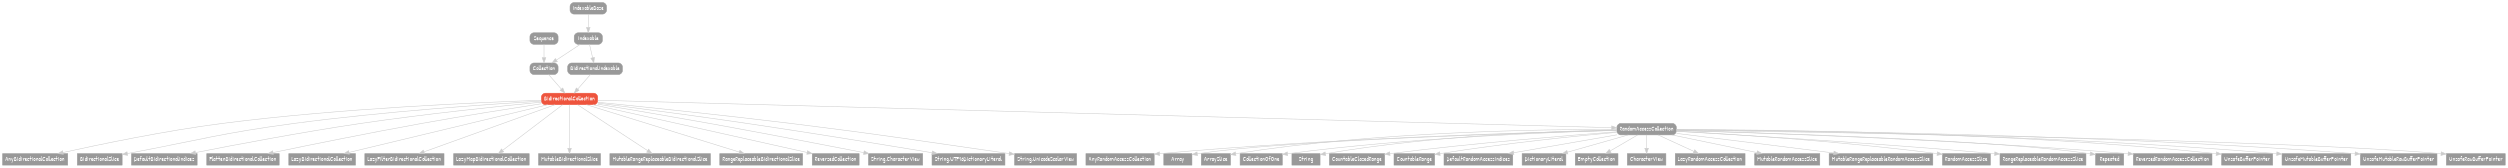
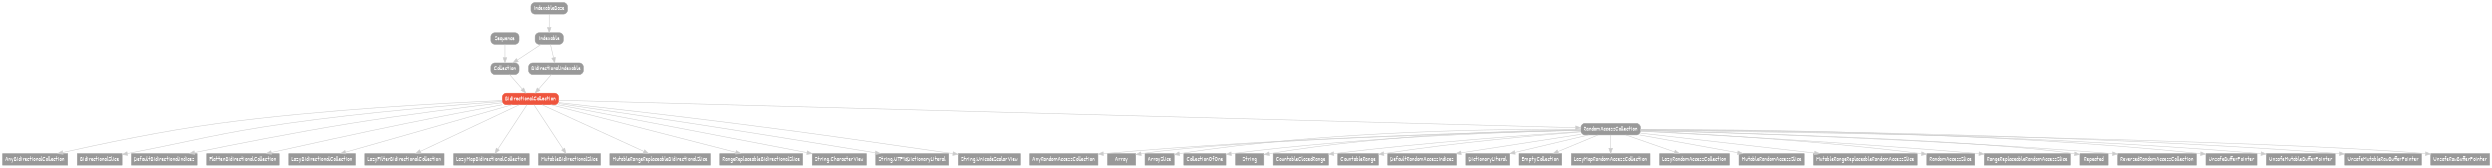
node "ReversedCollection": removed
node "CharacterView": label "CharacterView" -> "LazyMapRandomAccessCollection"
